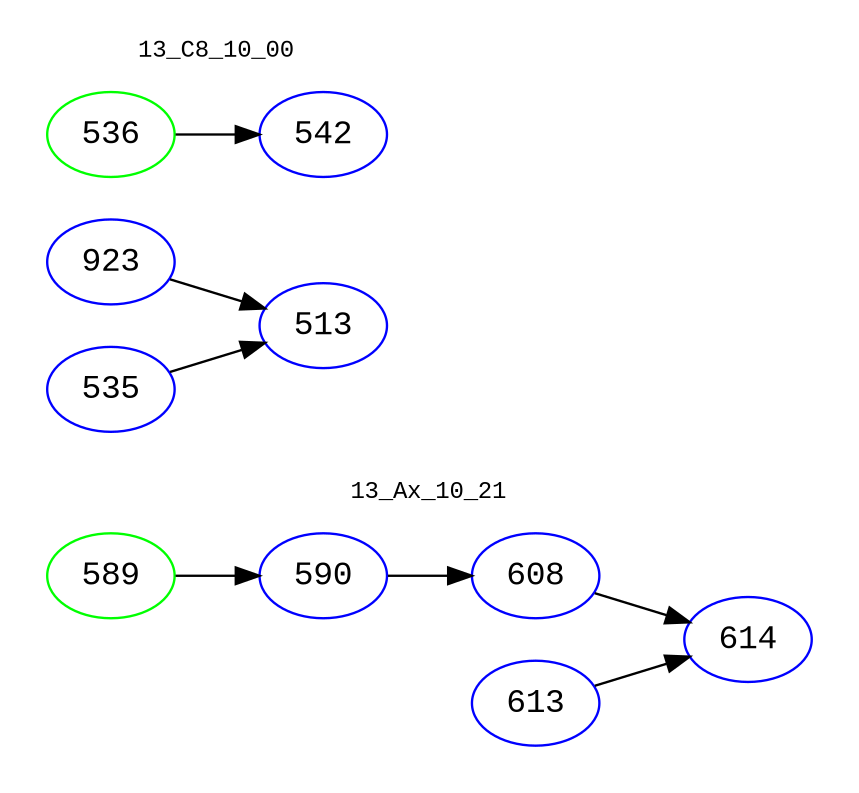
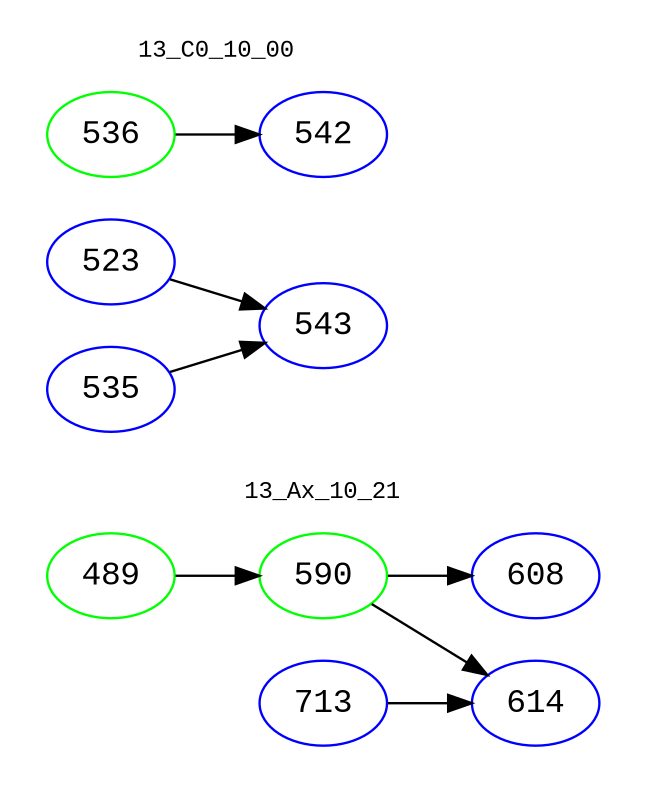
cluster "13_C8_10_00": label "13_C8_10_00" -> "13_C0_10_00"
node "923": label "923" -> "523"
node "513": label "513" -> "543"
node "589": label "589" -> "489"
node "590": color blue -> green
edge "608" -> "614": now "590" -> "614"
node "613": label "613" -> "713"
